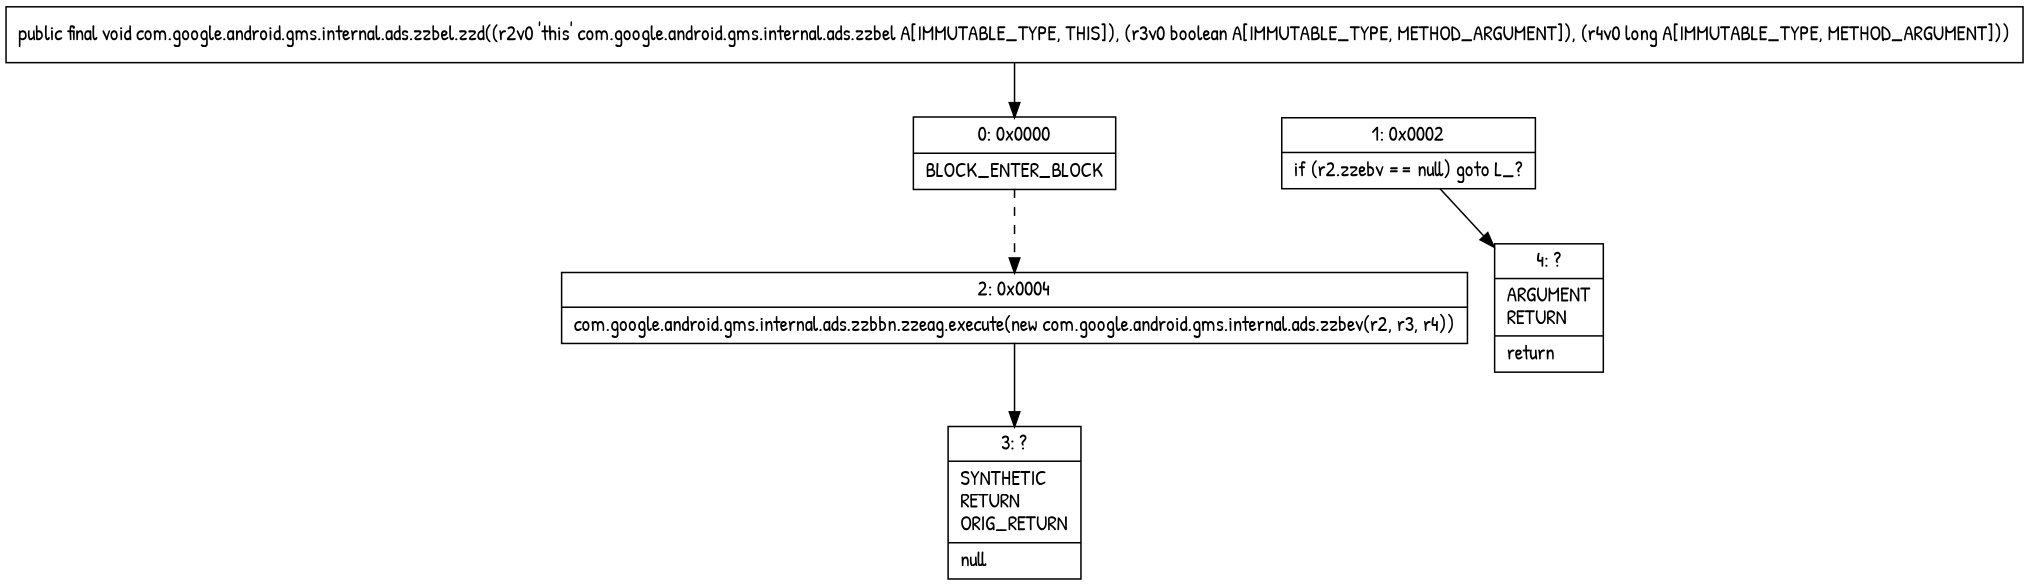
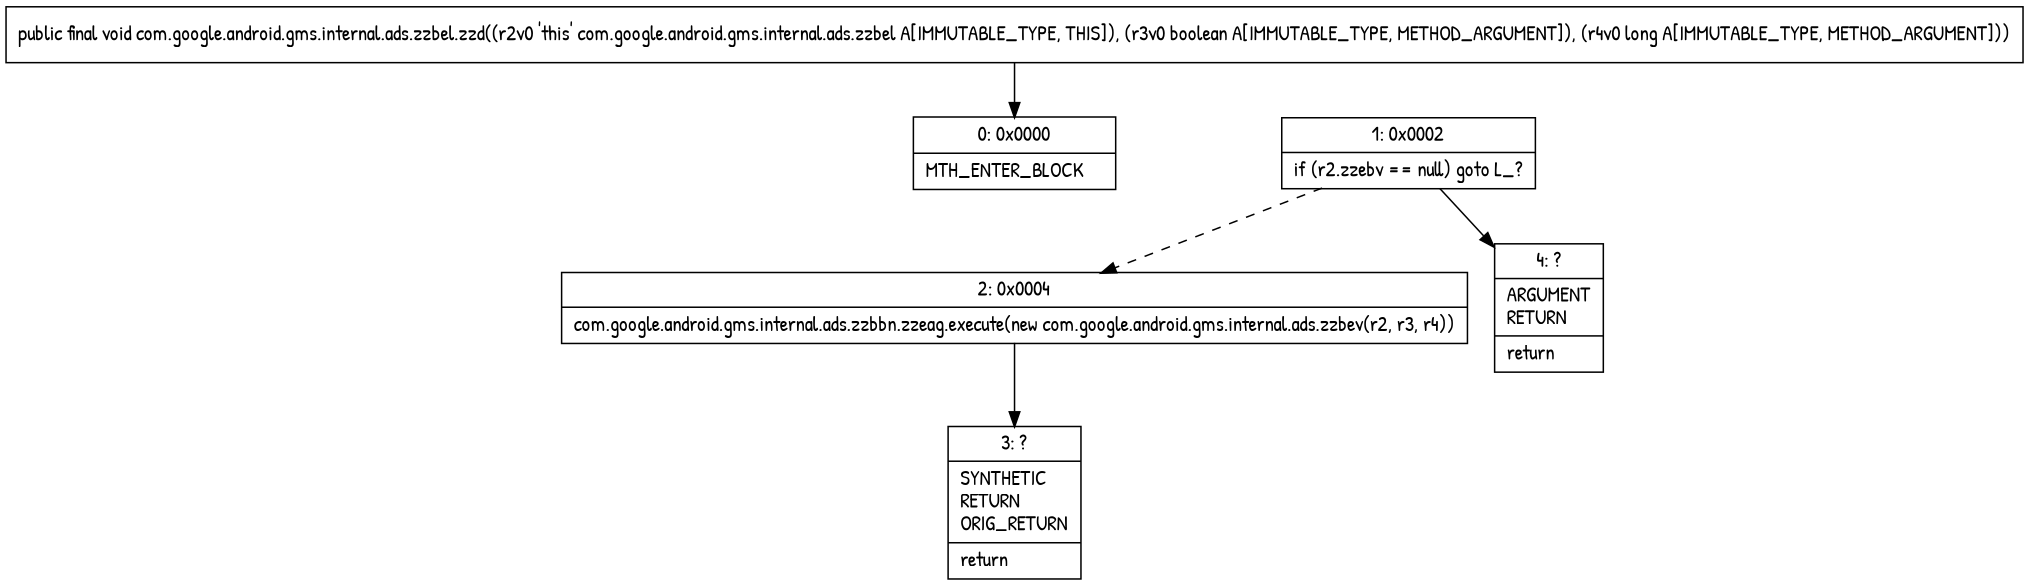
node "0: 0x0000": text "BLOCK_ENTER_BLOCK" -> "MTH_ENTER_BLOCK"
edge "0: 0x0000" -> "2: 0x0004": now "1: 0x0002" -> "2: 0x0004"
node "3: ?": text "null" -> "return"
